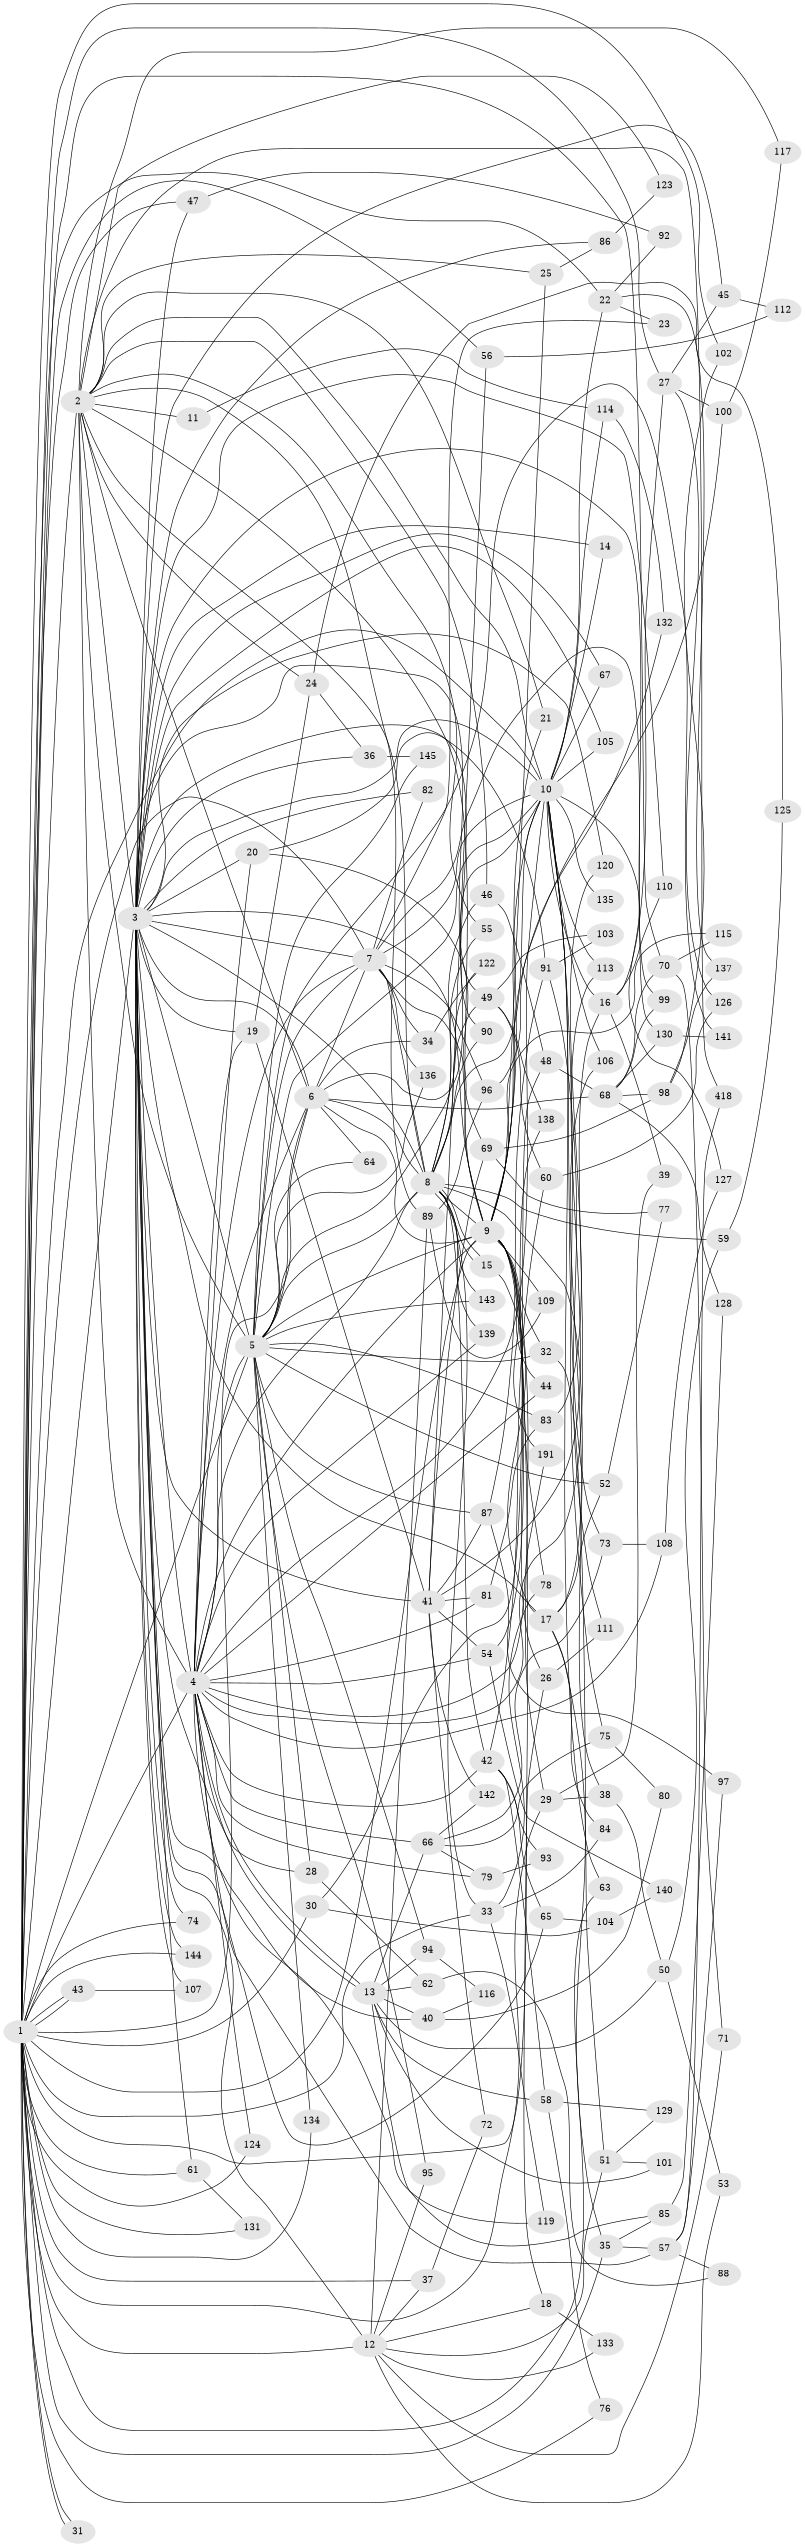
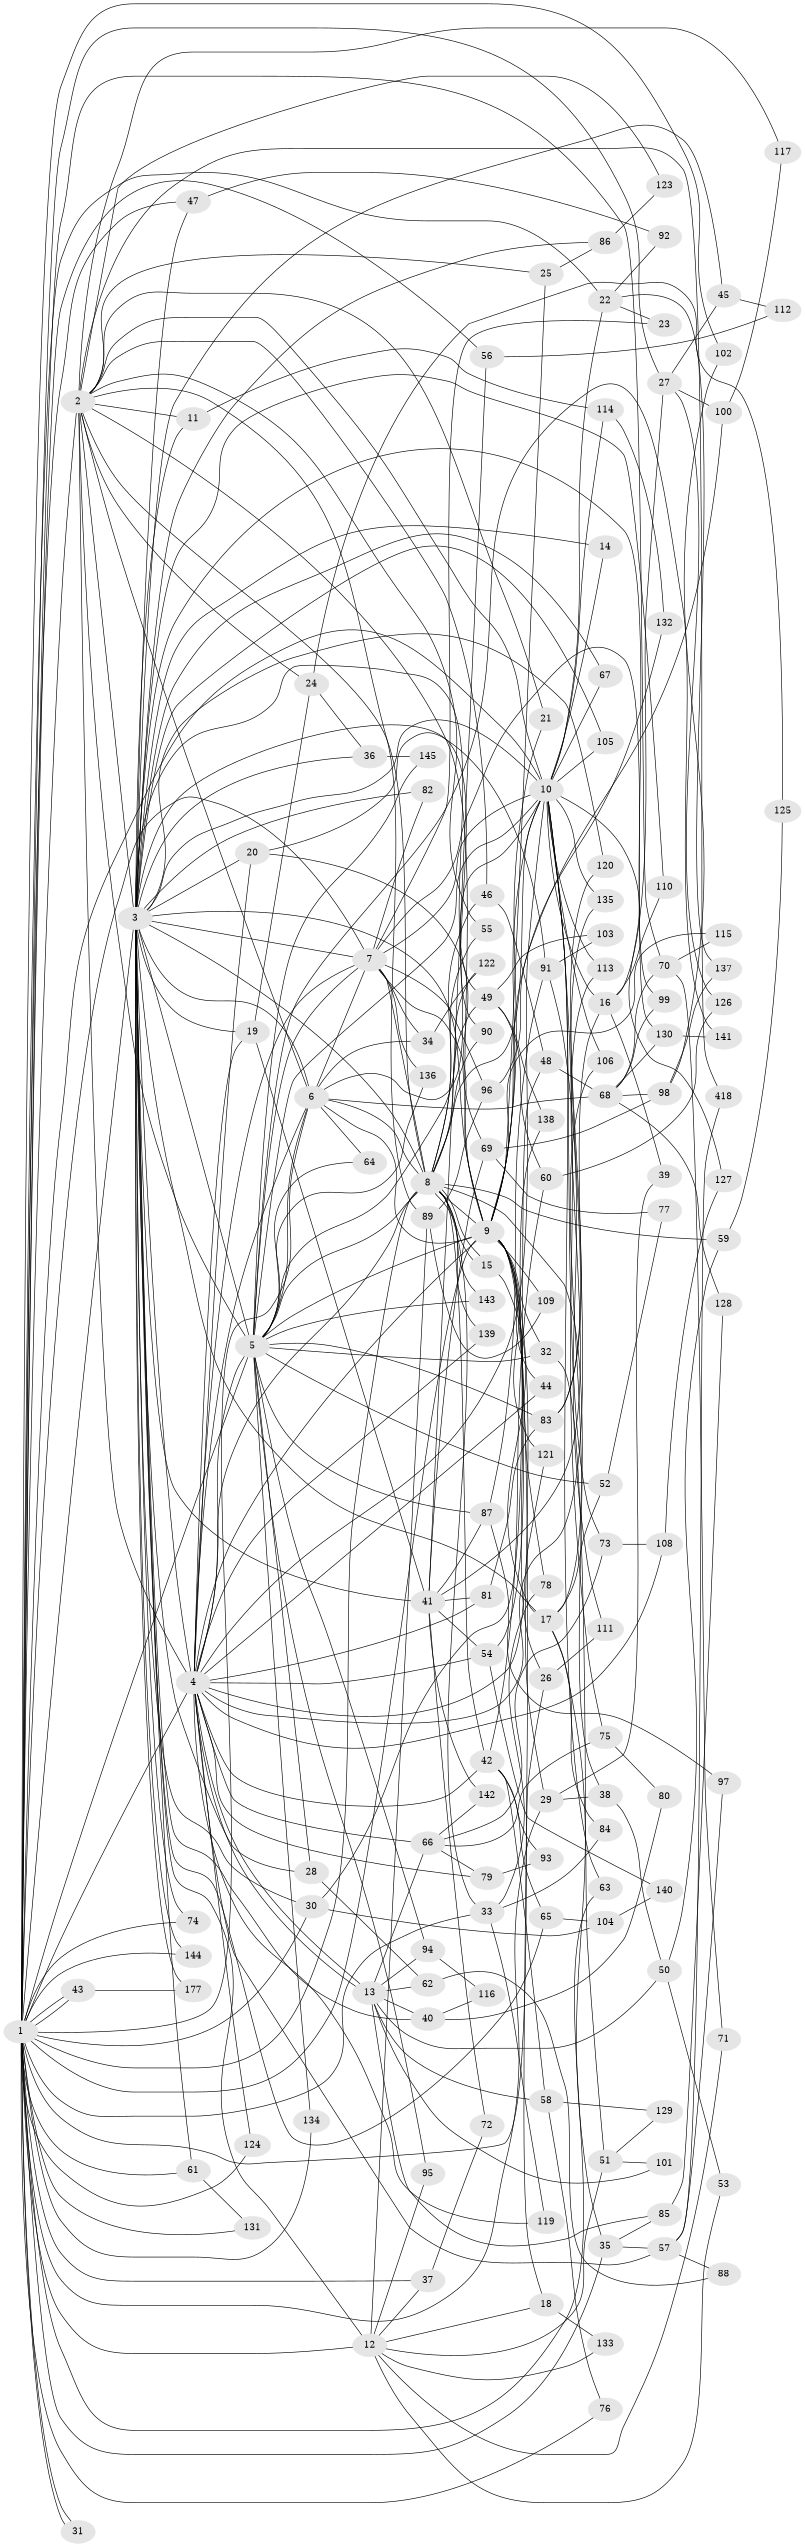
edge "11" -- "3": added
edge "135" -- "83": added
edge "3" -- "30": added
node "191": label "191" -> "121"
edge "8" -- "1": added
node "107": label "107" -> "177"
